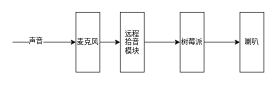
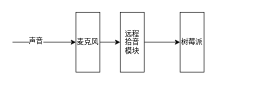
edge "树莓派" -> "喇叭": removed
node "喇叭": removed
